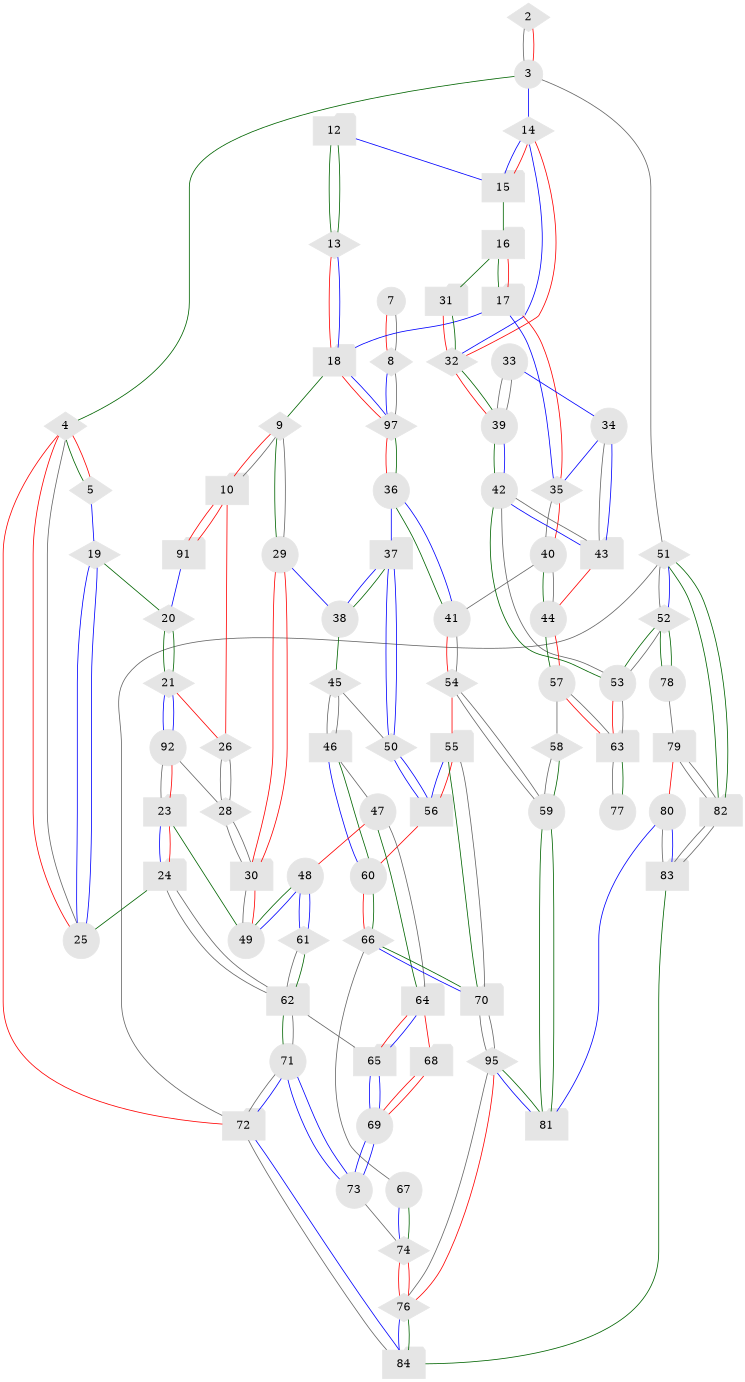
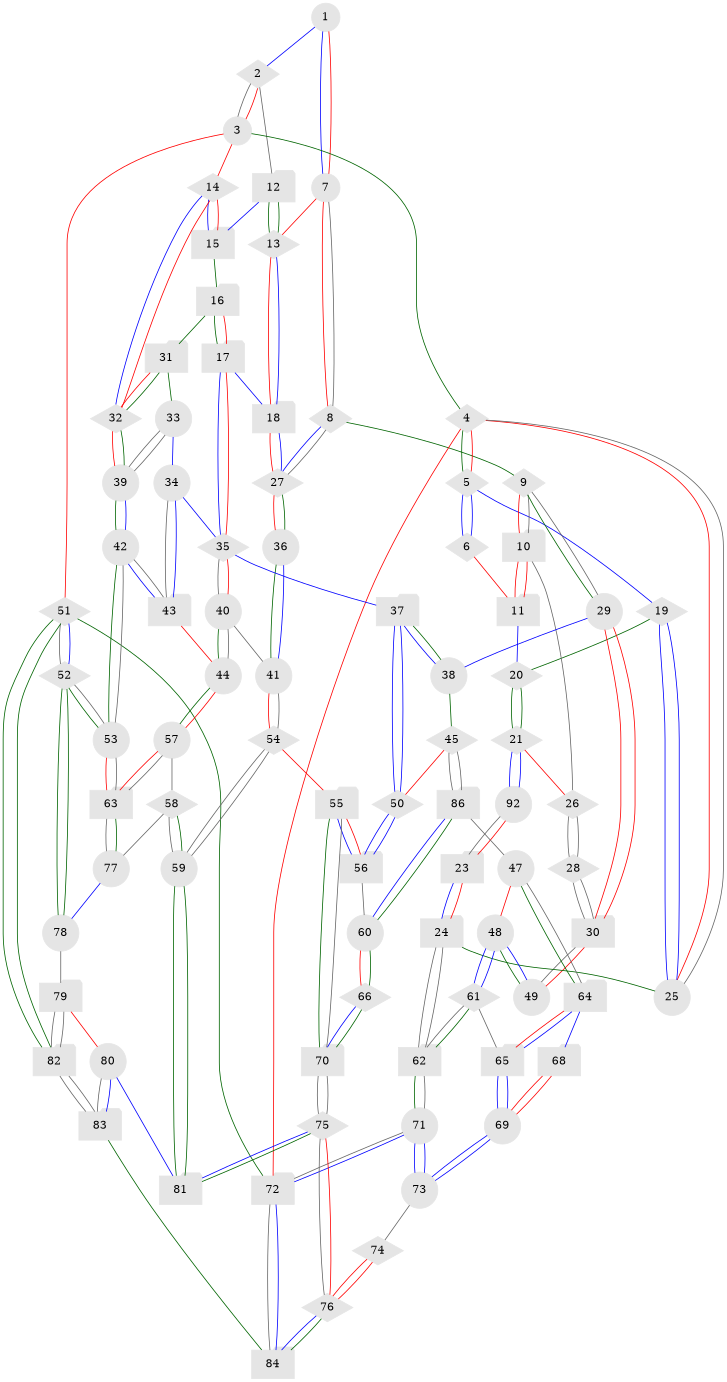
node "1": added
edge "3" -- "14": color blue -> red
edge "2" -- "12": added
edge "7" -- "13": added
edge "3" -- "51": color gray40 -> red
edge "31" -- "33": added
edge "18" -- "9": now "8" -- "9"
node "97": label "97" -> "27"
edge "36" -- "37": now "35" -- "37"
node "6": added
node "91": label "91" -> "11"
edge "10" -- "26": color red -> gray40
edge "51" -- "72": color gray40 -> darkgreen
edge "45" -- "50": color gray40 -> red
node "46": label "46" -> "86"
edge "92" -- "28": removed
edge "58" -- "77": added
edge "56" -- "60": color red -> gray40
edge "23" -- "49": removed
edge "77" -- "78": added
edge "62" -- "65": now "61" -- "65"
edge "64" -- "68": color red -> blue
node "95": label "95" -> "75"
node "67": removed
